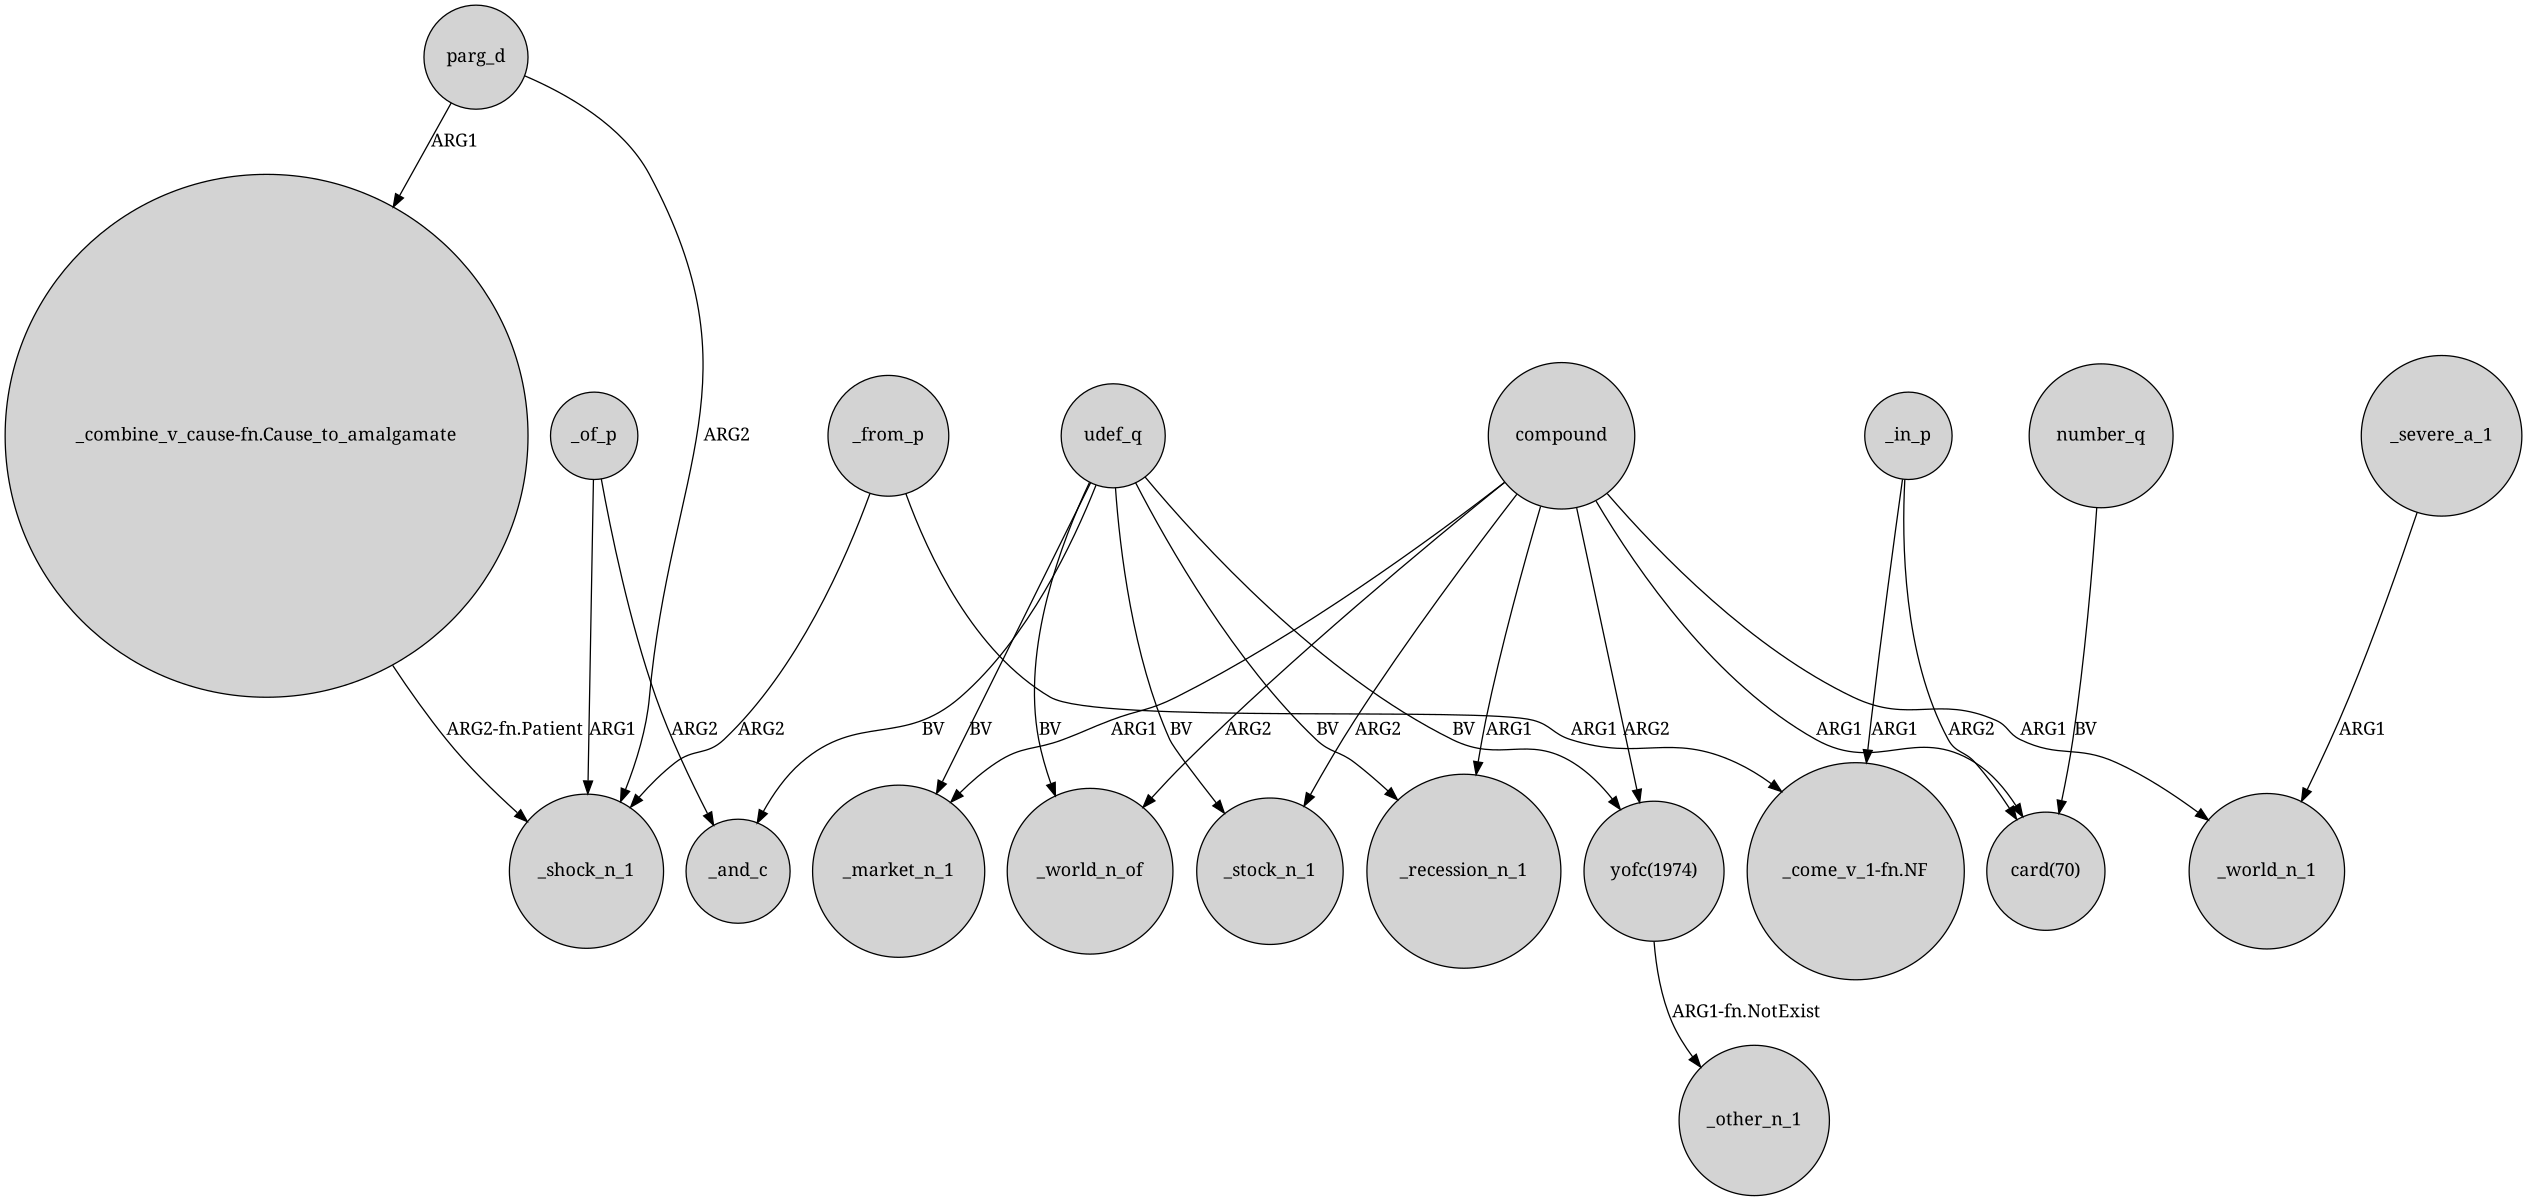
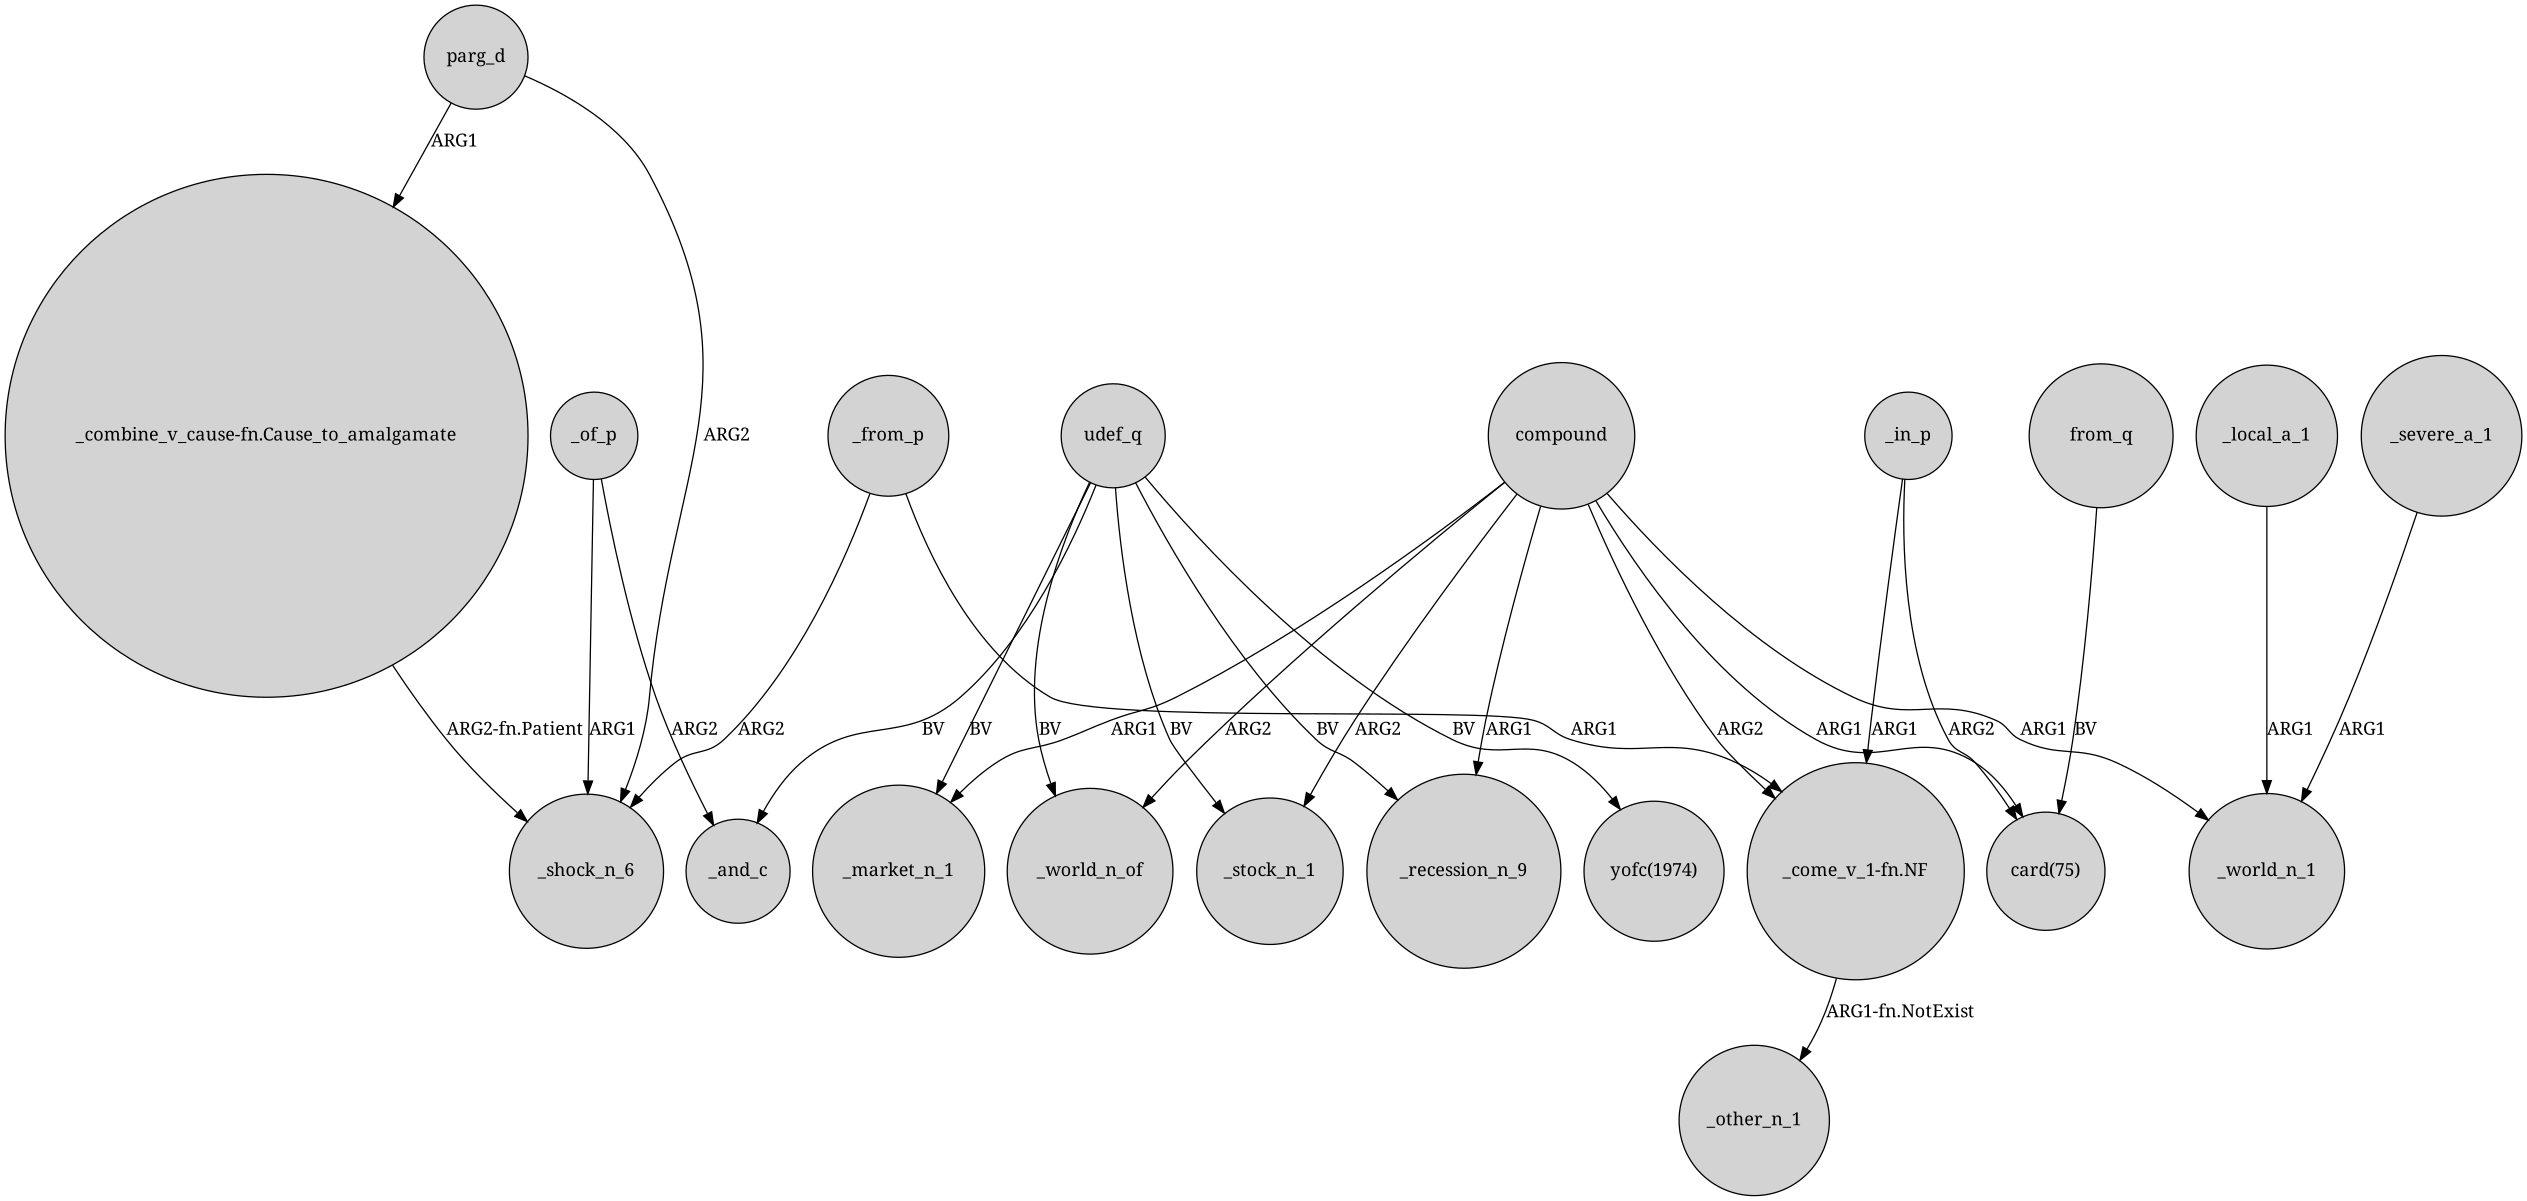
node "number_q": label "number_q" -> "from_q"
node "_local_a_1": added
edge "compound" -> "yofc(1974)": now "compound" -> "_come_v_1-fn.NF"
node "_shock_n_1": label "_shock_n_1" -> "_shock_n_6"
node "_recession_n_1": label "_recession_n_1" -> "_recession_n_9"
node "card(70)": label "card(70)" -> "card(75)"
edge "yofc(1974)" -> "_other_n_1": now "_come_v_1-fn.NF" -> "_other_n_1"
